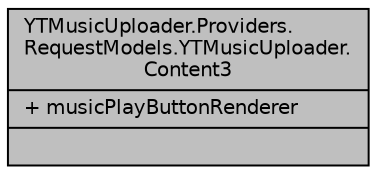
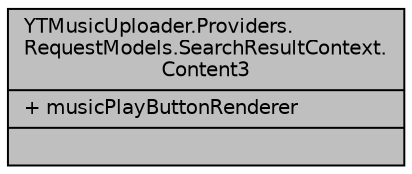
node "YTMusicUploader.Providers.": text "RequestModels.YTMusicUploader." -> "RequestModels.SearchResultContext."
